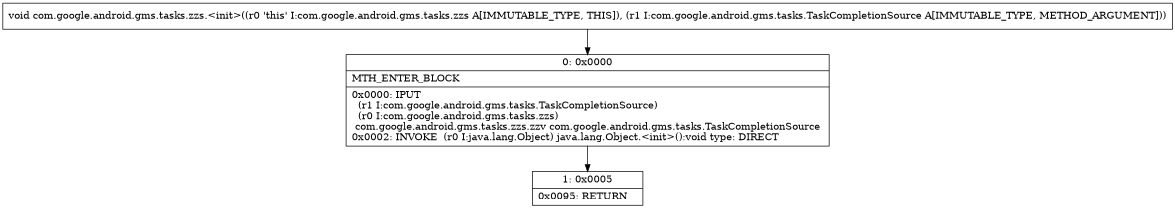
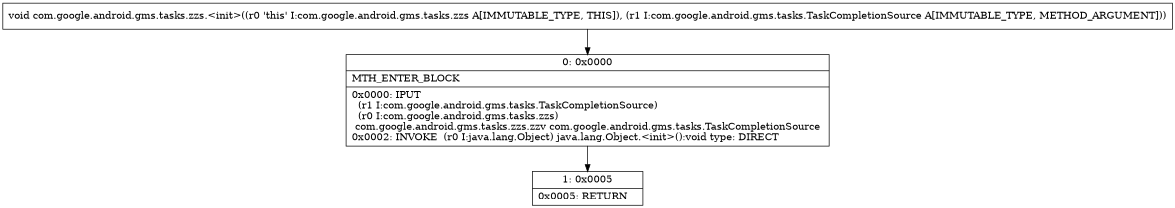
node "1: 0x0005": text "0x0095: RETURN" -> "0x0005: RETURN"
